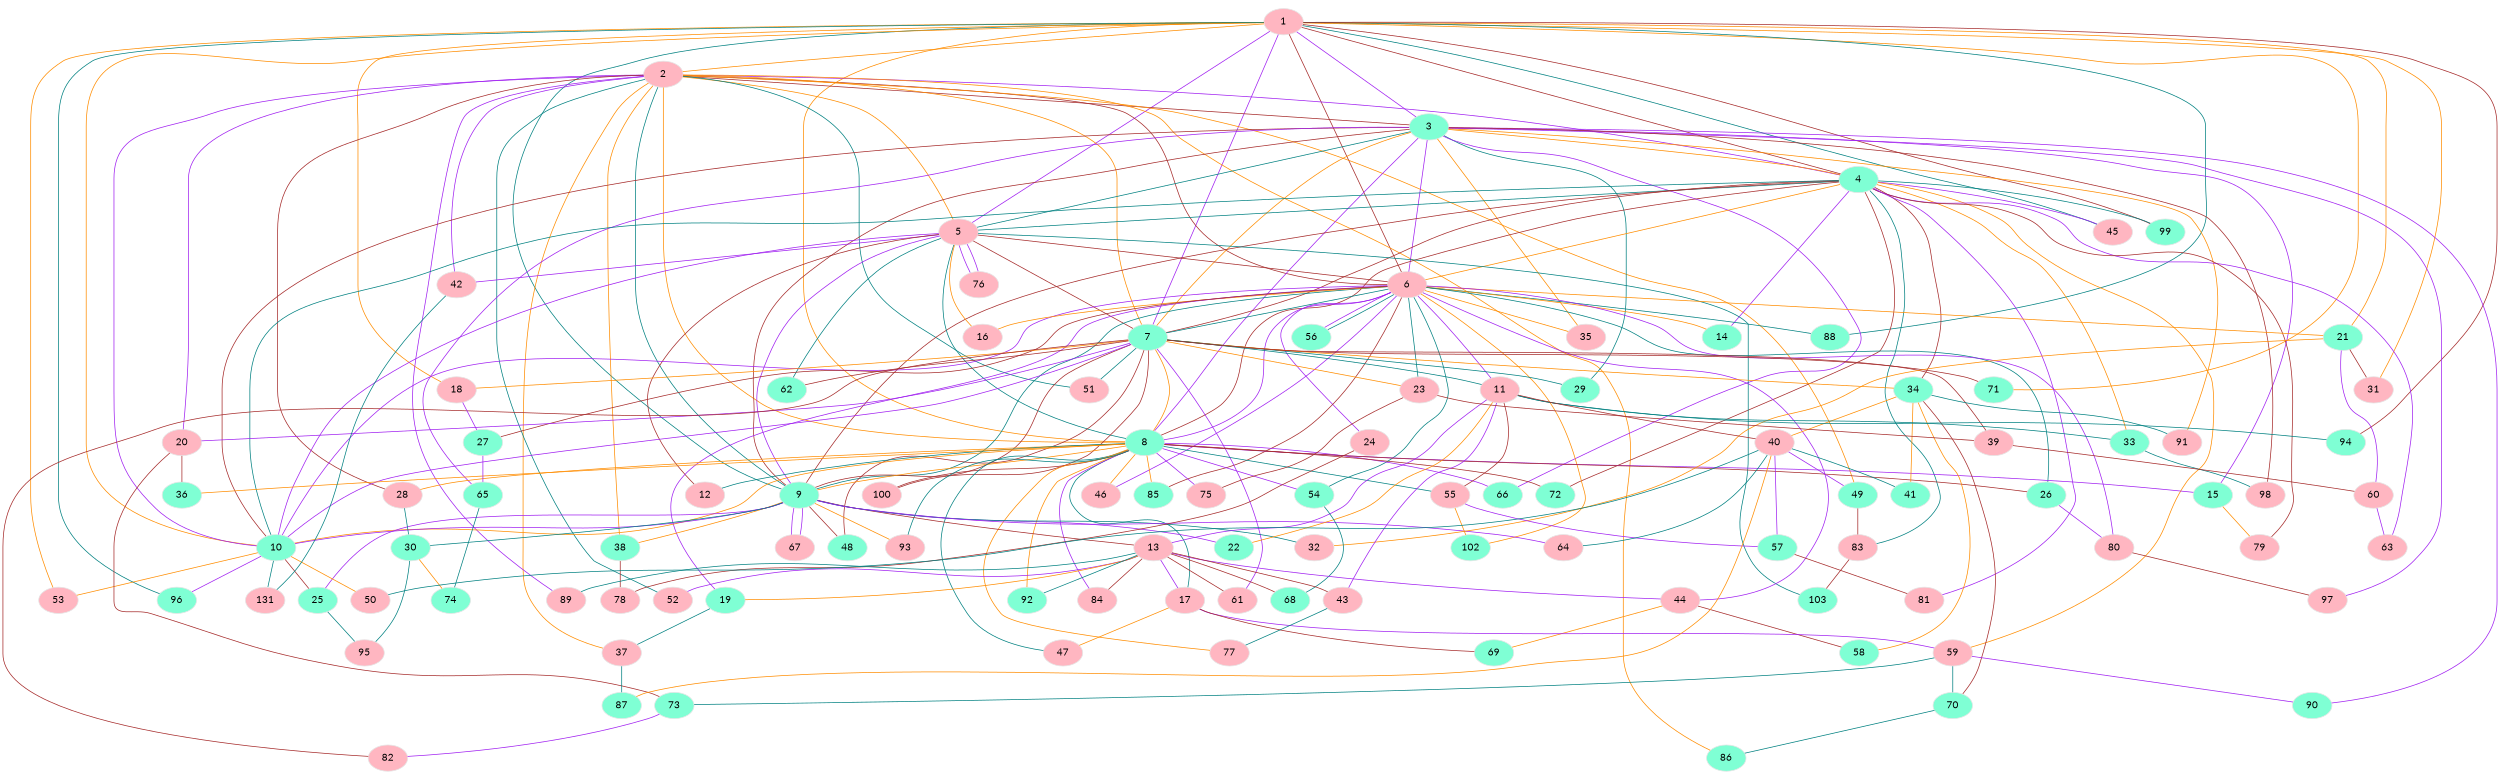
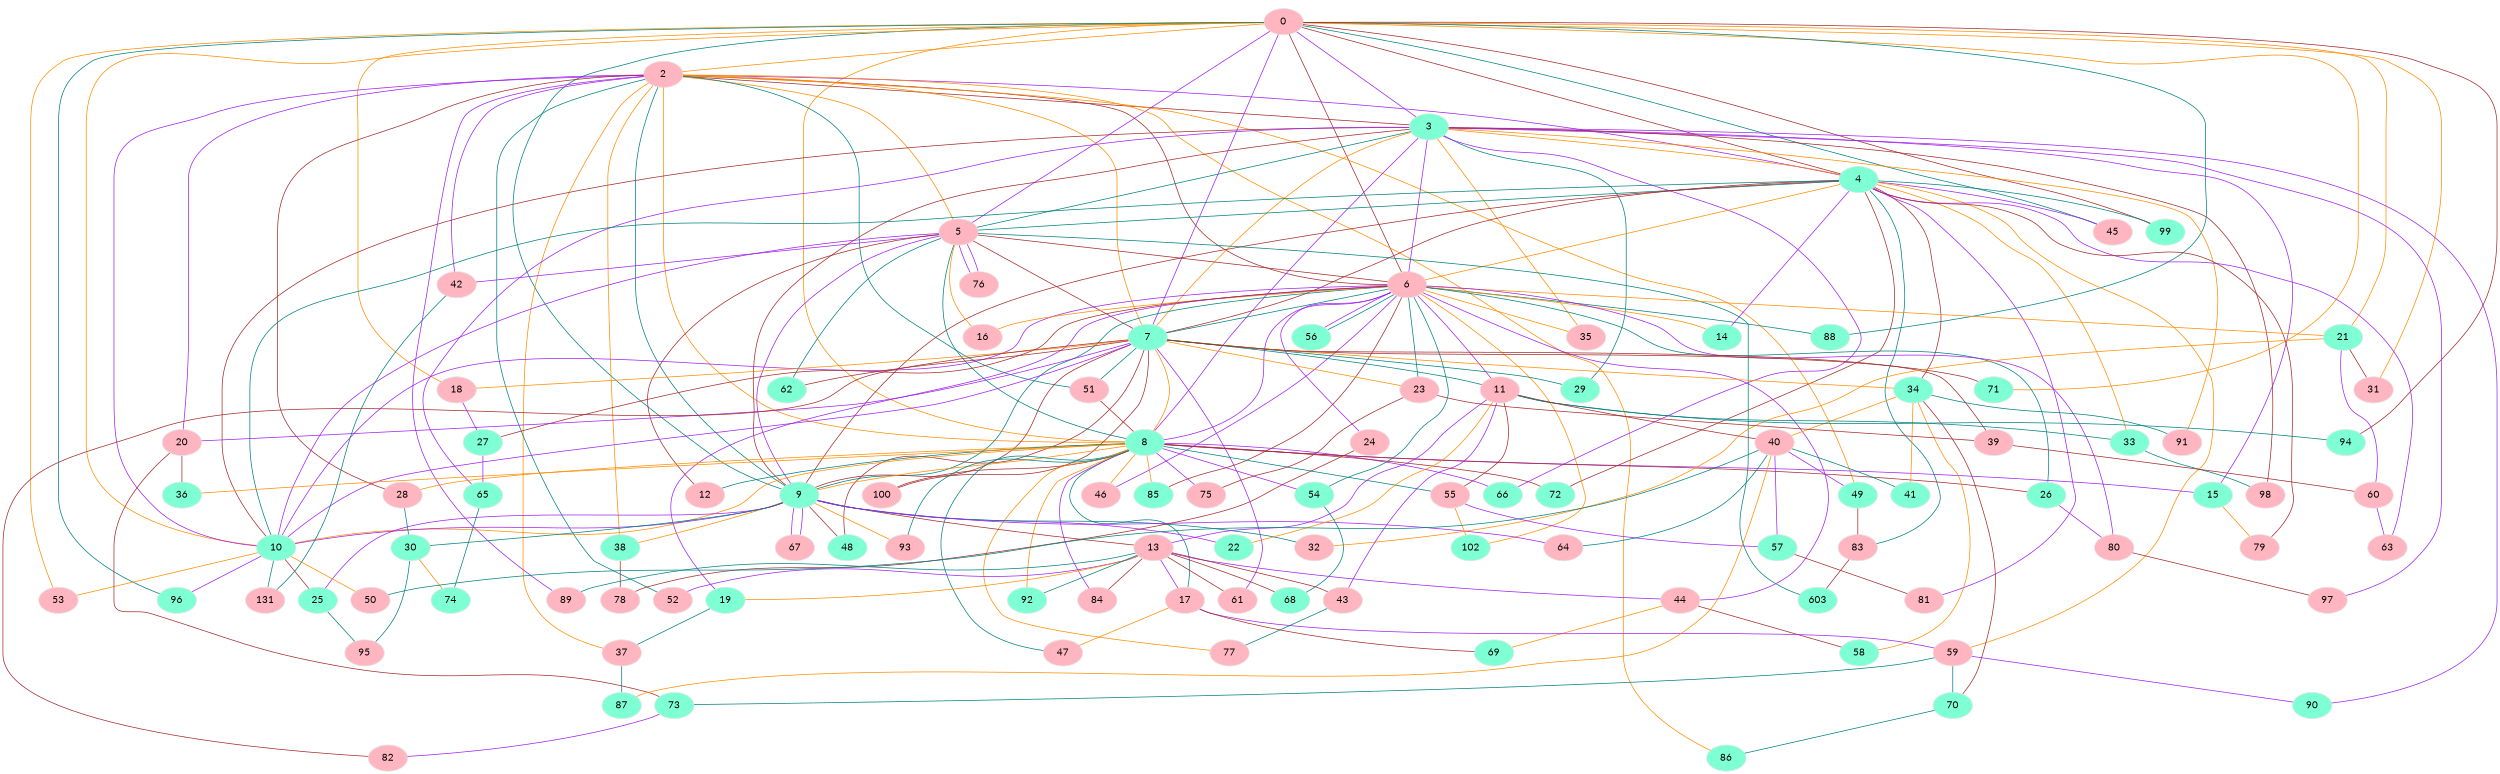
node "1": label "1" -> "0"
edge "4" -- "8": now "51" -- "8"
node "103": label "103" -> "603"
